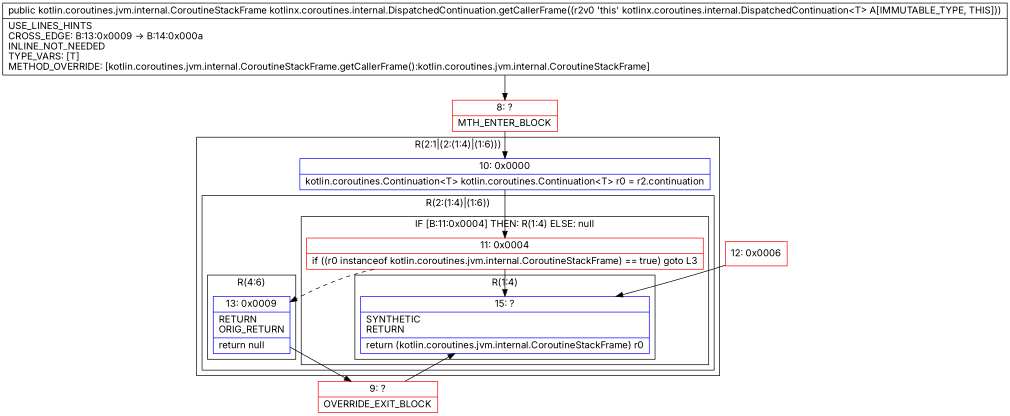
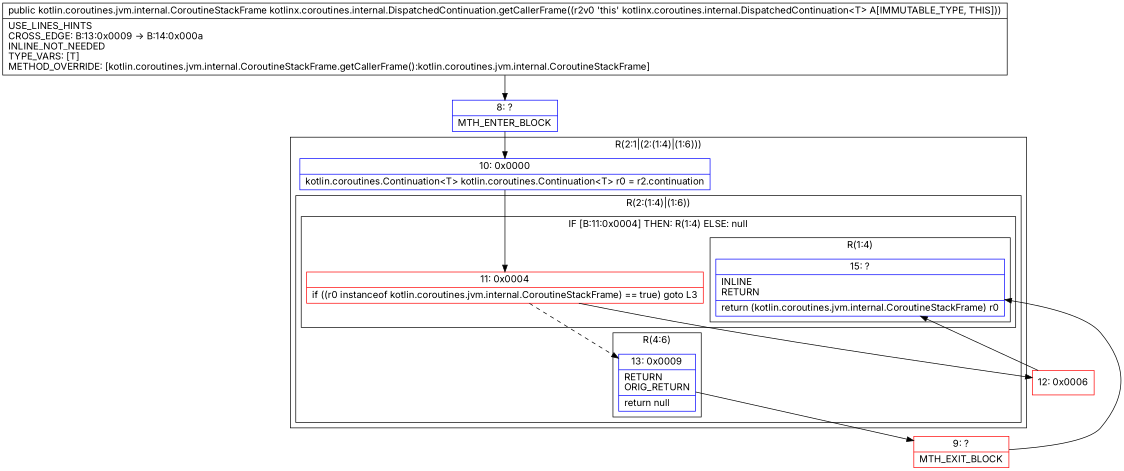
node "8: ?": color red -> blue
edge "11: 0x0004" -> "15: ?": now "11: 0x0004" -> "12: 0x0006"
node "15: ?": text "SYNTHETIC" -> "INLINE"
node "9: ?": text "OVERRIDE_EXIT_BLOCK" -> "MTH_EXIT_BLOCK"
